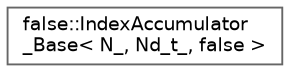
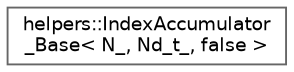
node "false::IndexAccumulator _Base< N_, Nd_t_, false >": label "false::IndexAccumulator _Base< N_, Nd_t_, false >" -> "helpers::IndexAccumulator _Base< N_, Nd_t_, false >"
